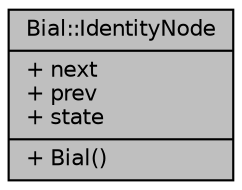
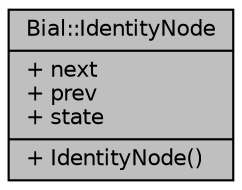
node "Bial::IdentityNode": text "+ Bial()" -> "+ IdentityNode()"
